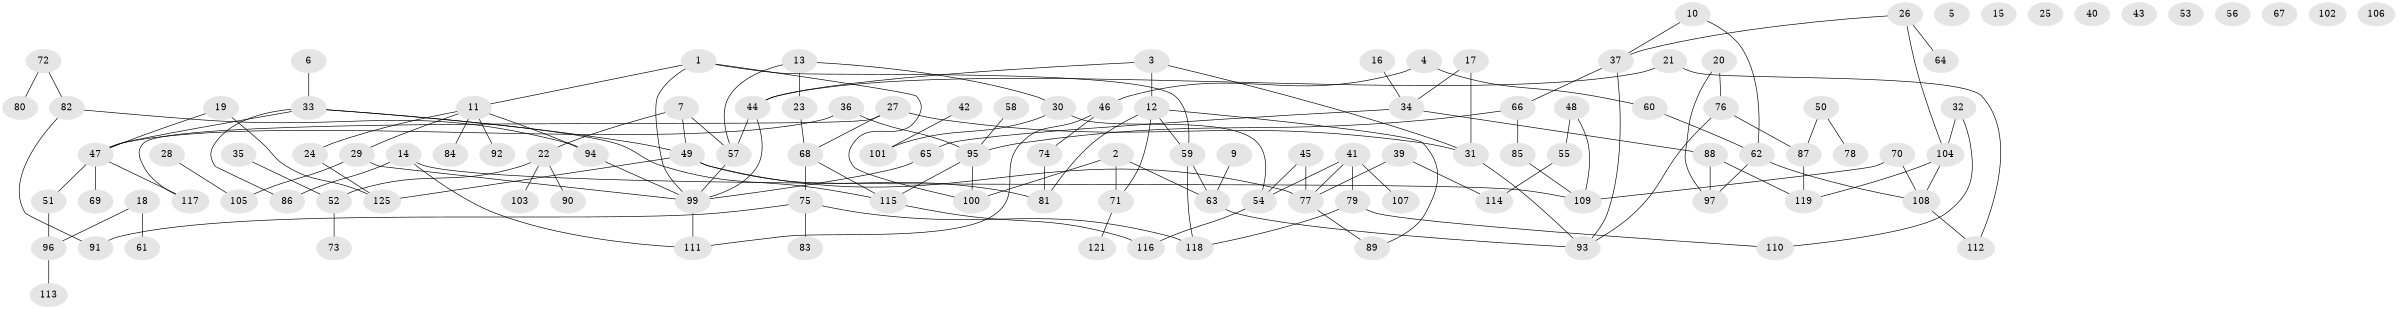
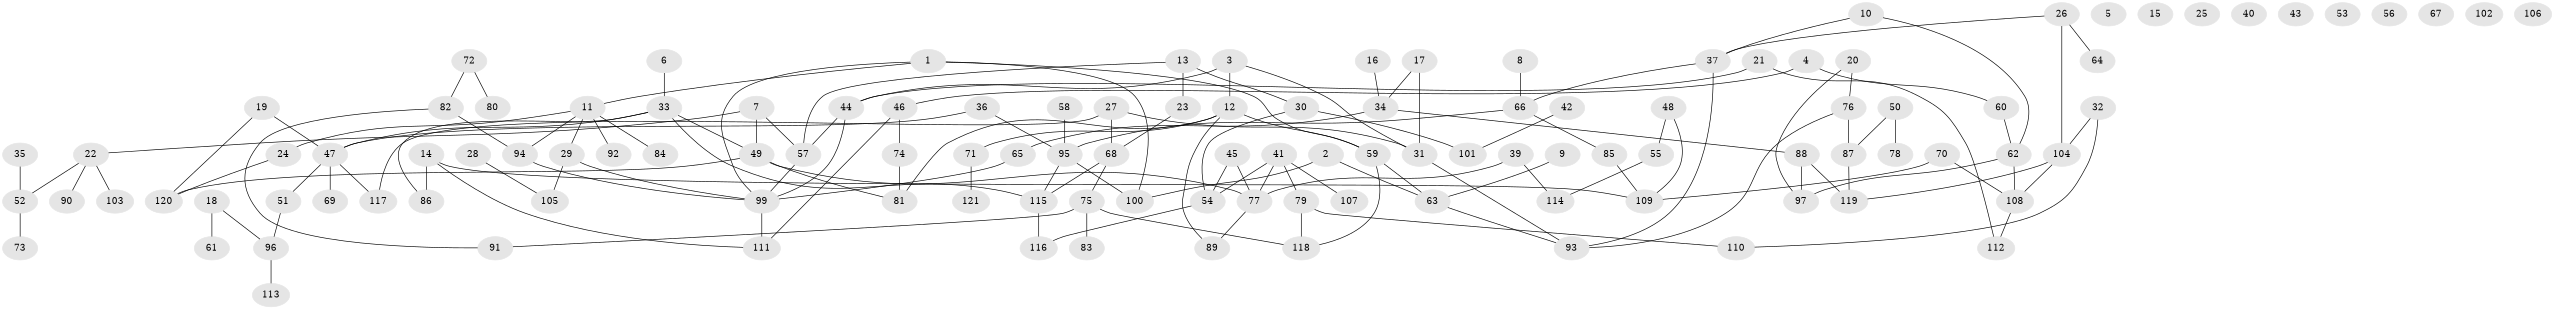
node "8": added
edge "2" -- "71": removed
node "125": label "125" -> "120"
